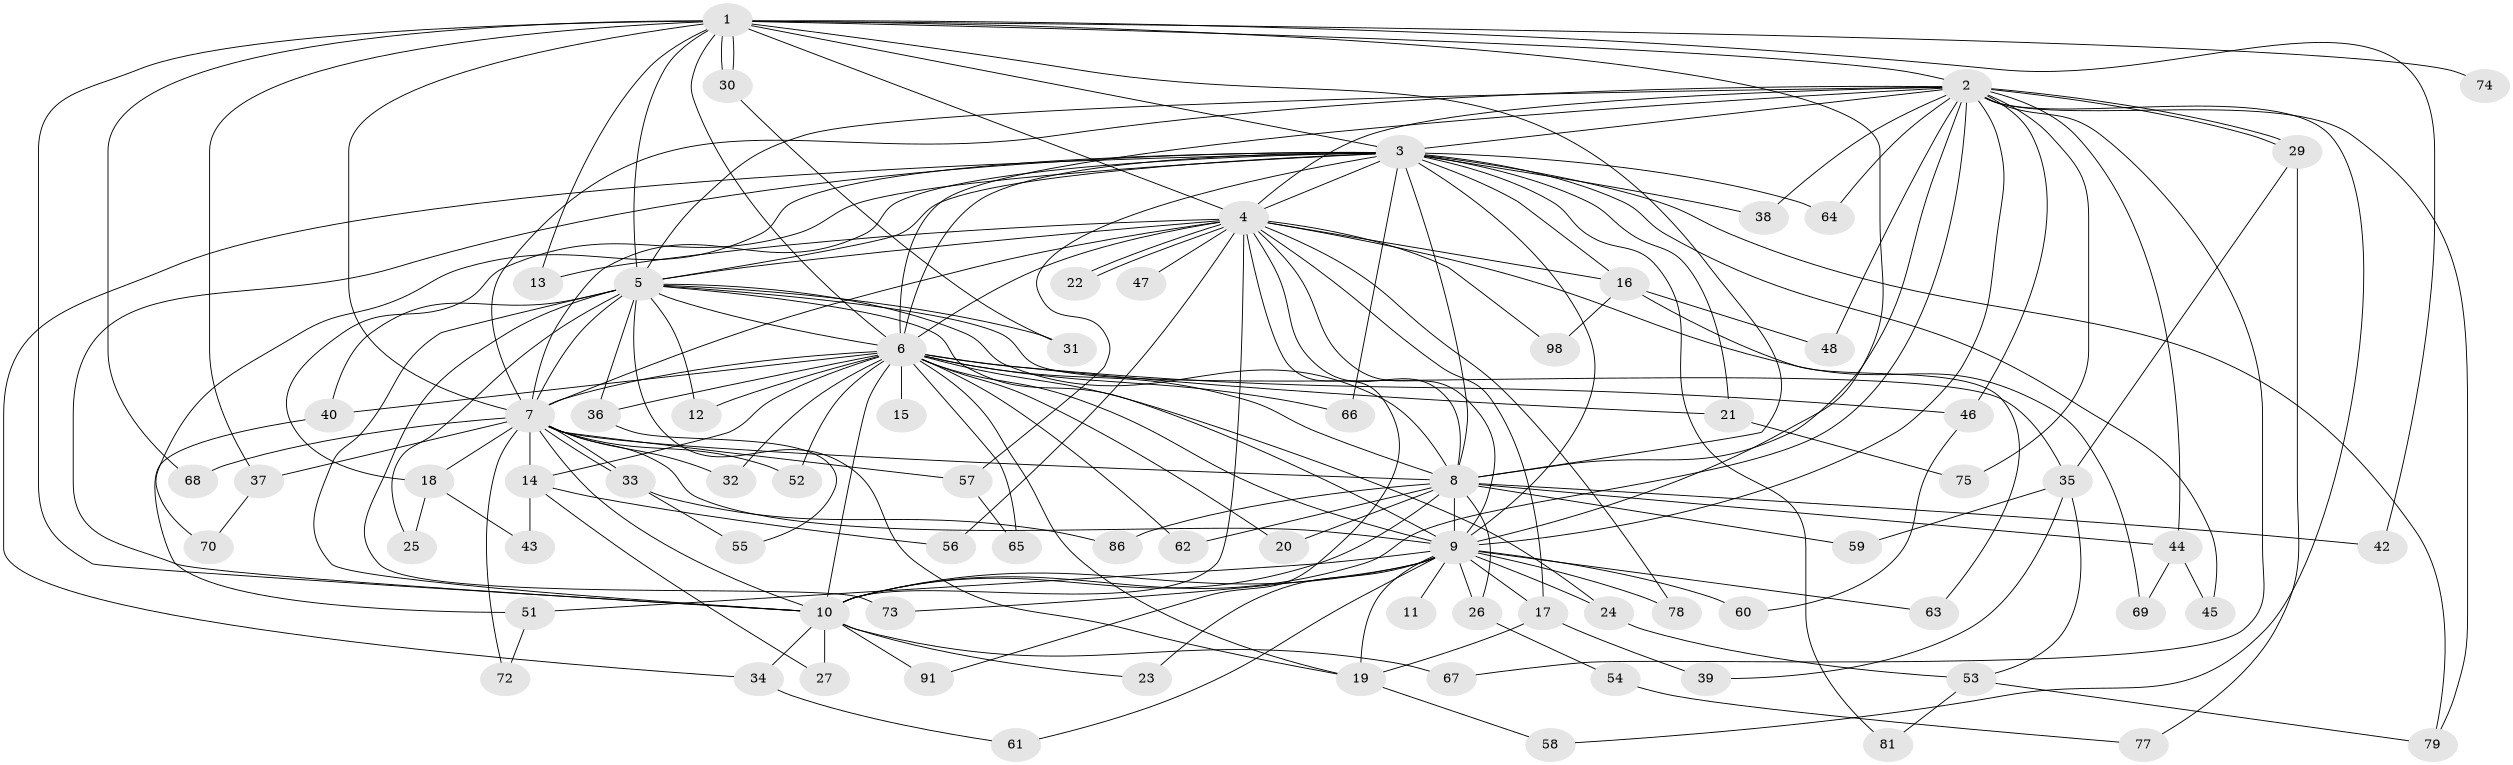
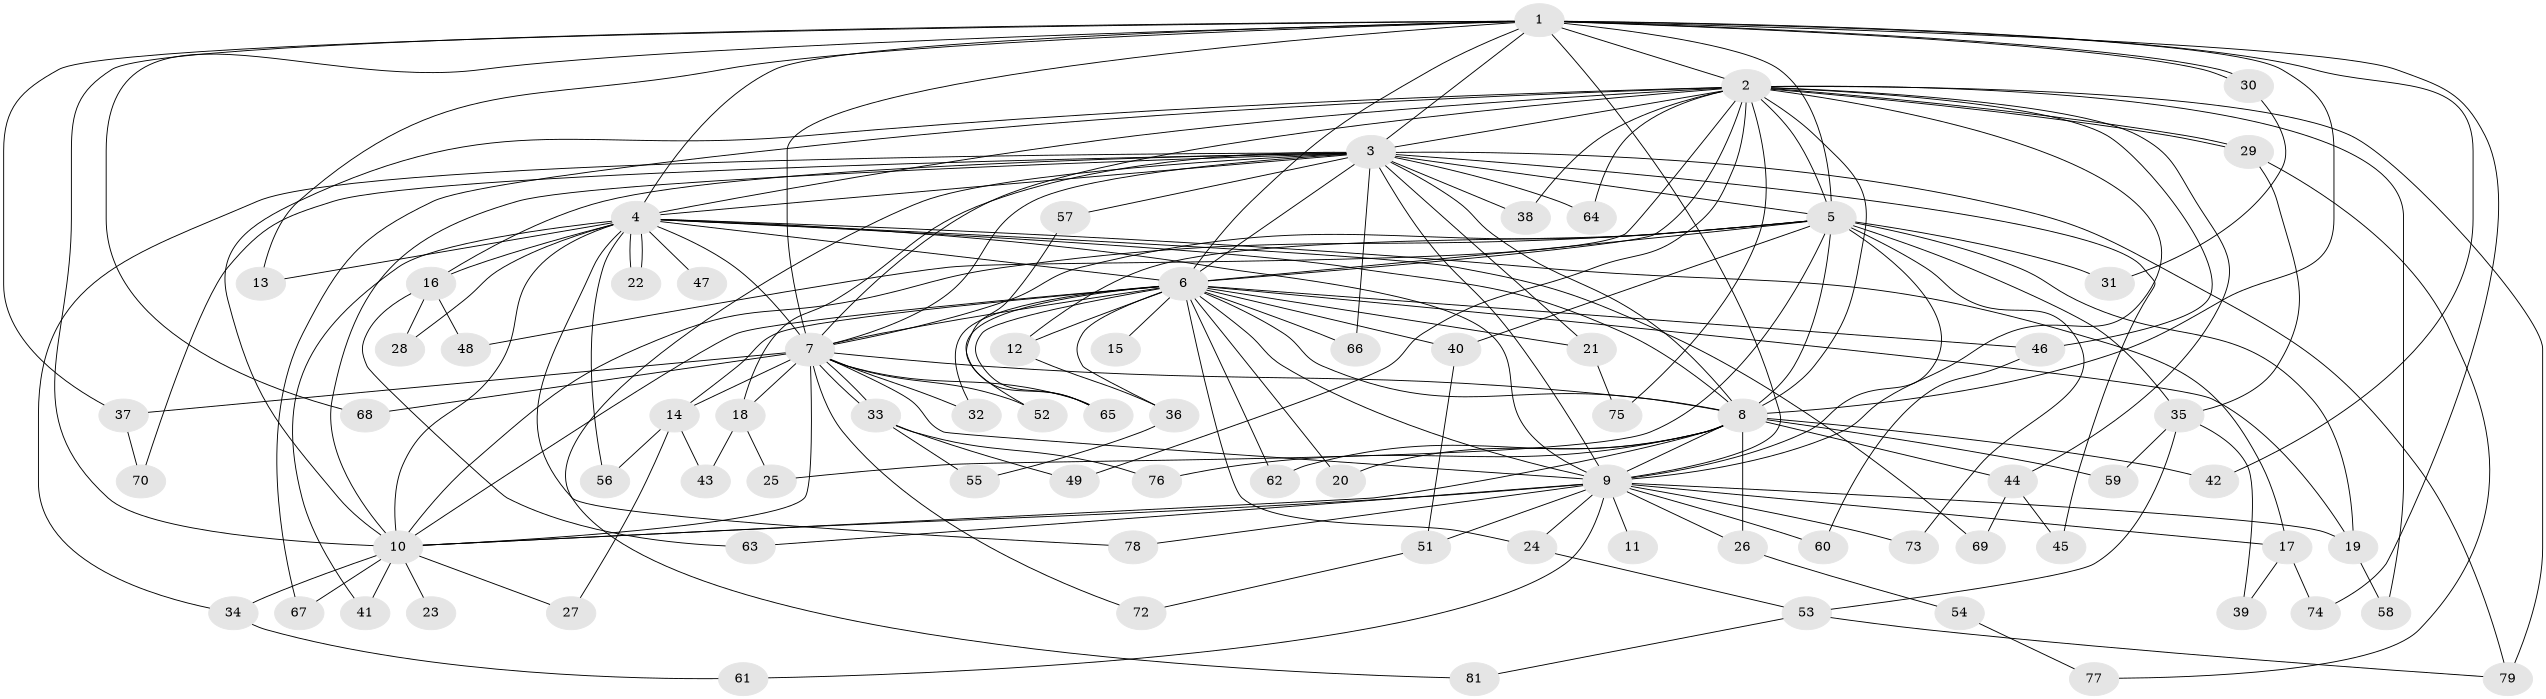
edge "4" -- "5": removed
edge "5" -- "36": now "12" -- "36"
node "98": label "98" -> "28"
edge "7" -- "57": now "7" -- "65"
node "49": added
node "86": label "86" -> "76"
edge "9" -- "23": removed
edge "17" -- "19": now "17" -- "74"
node "91": label "91" -> "41"
